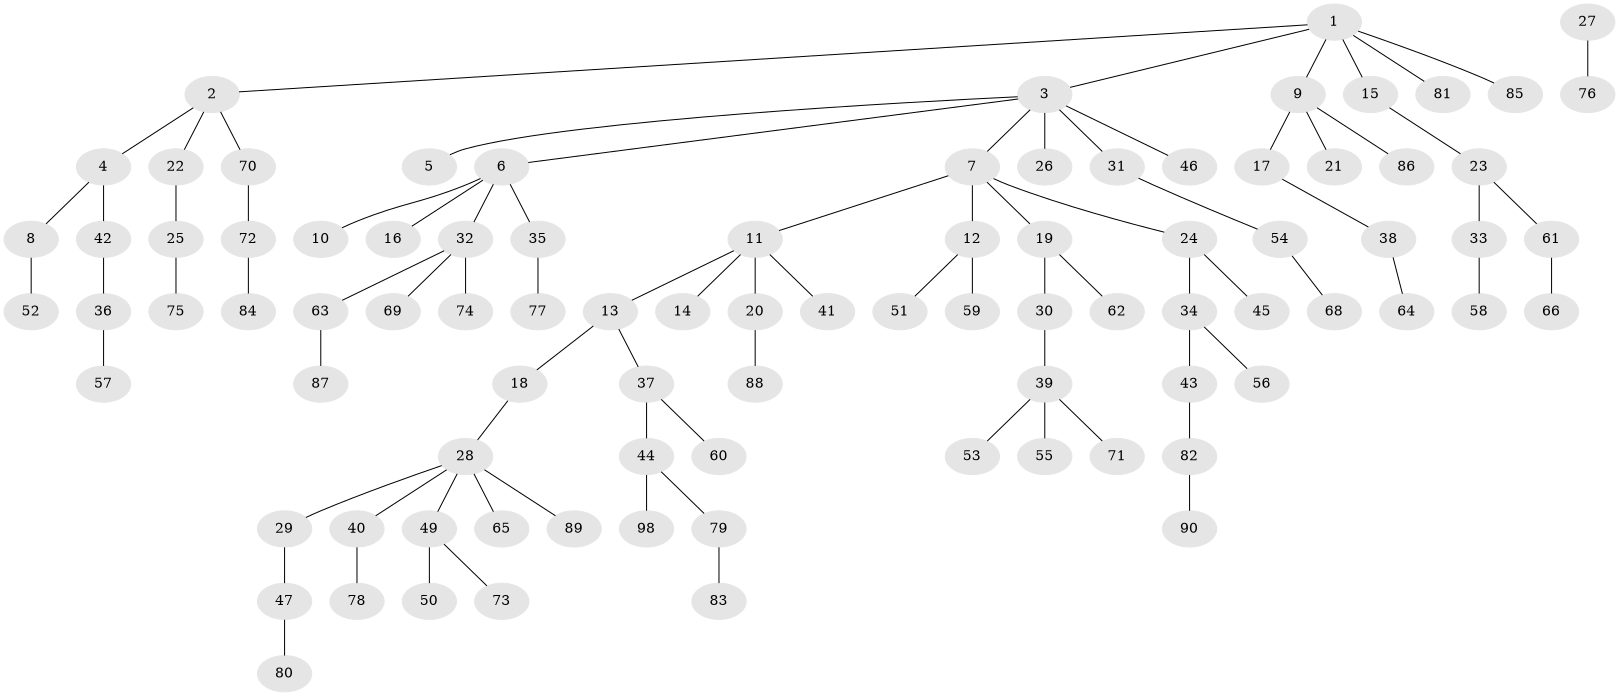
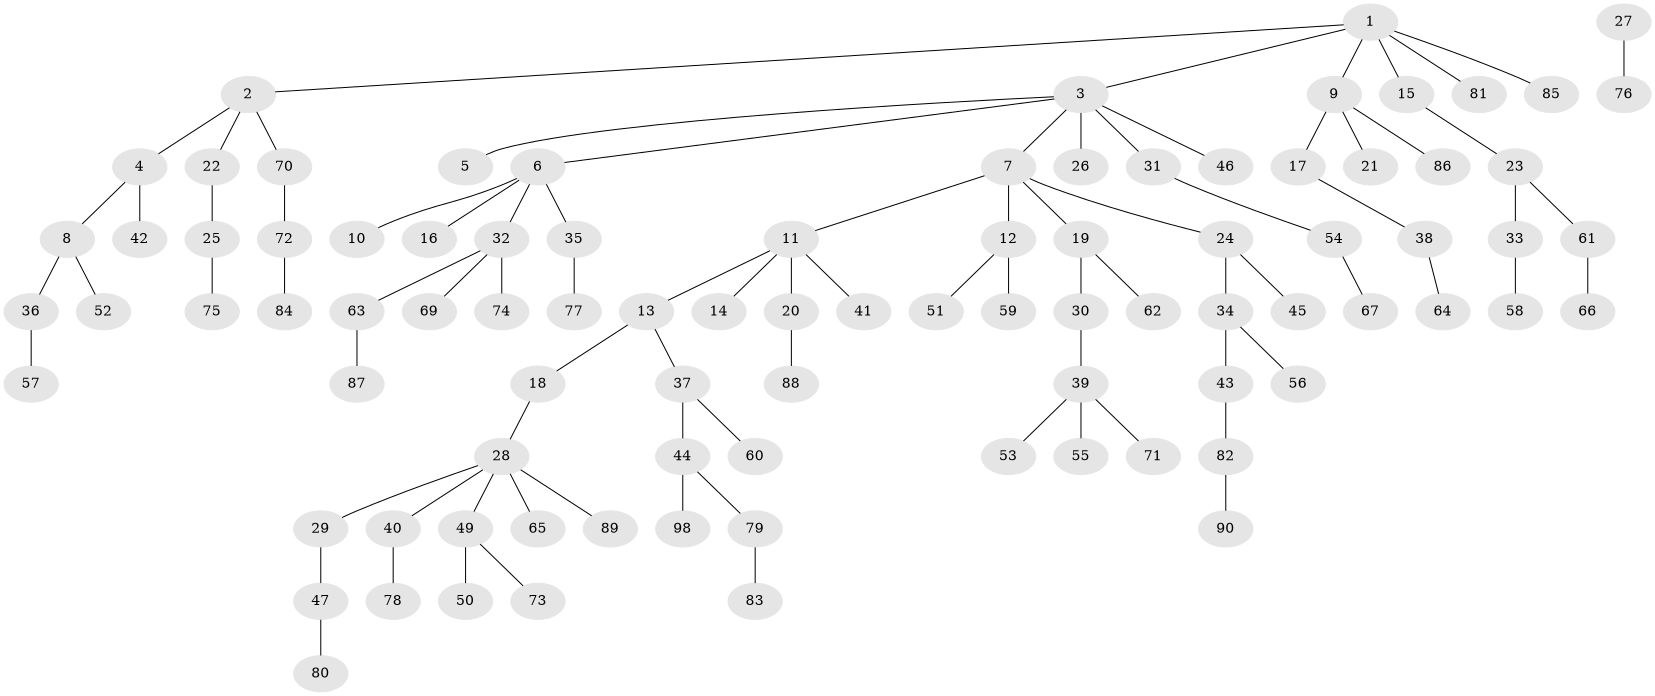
edge "42" -- "36": now "8" -- "36"
node "68": label "68" -> "67"
